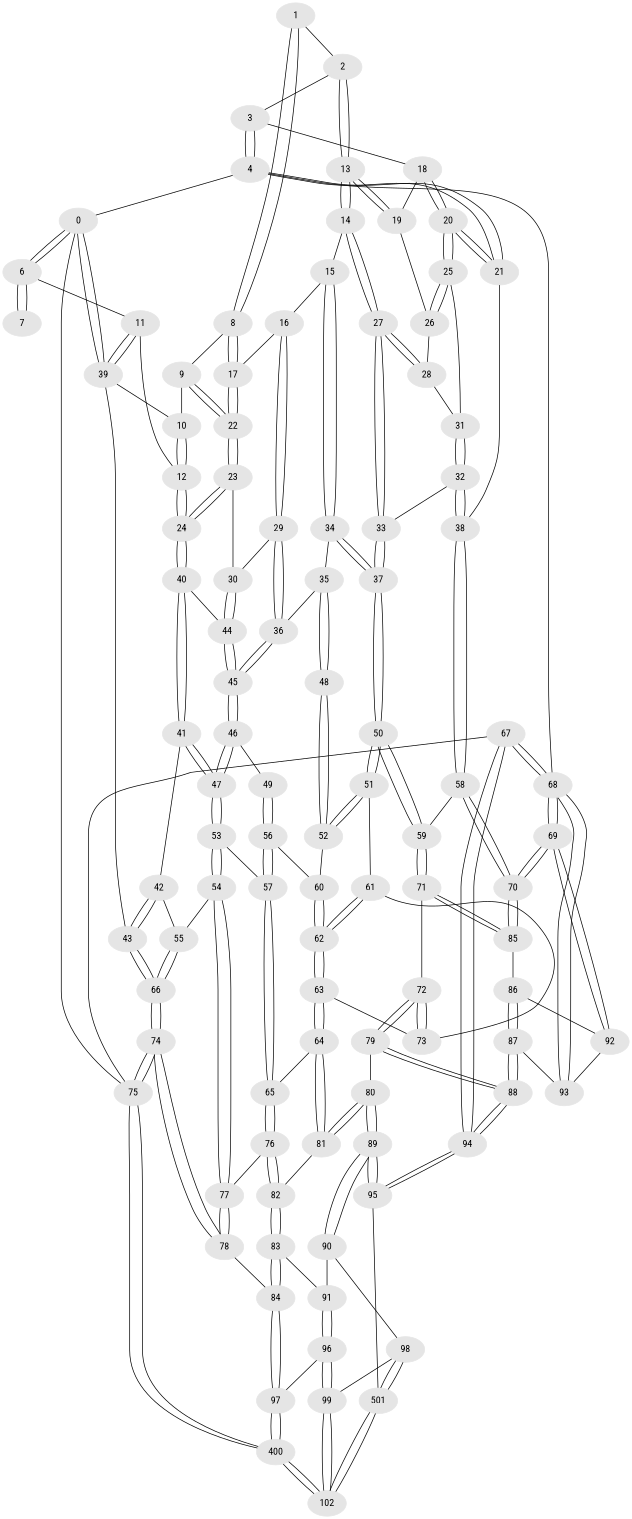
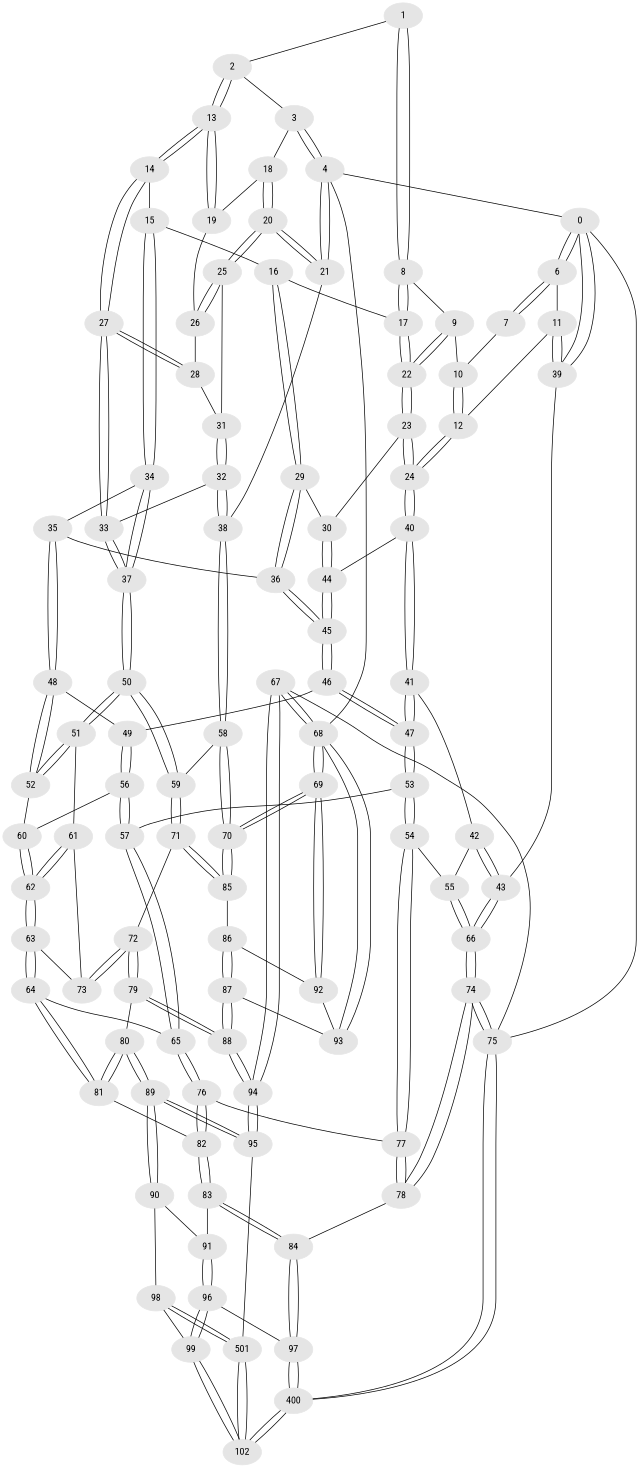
edge "39" -- "10": now "7" -- "10"
edge "48" -- "49": added
